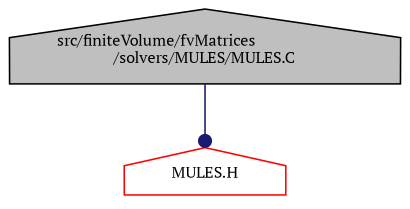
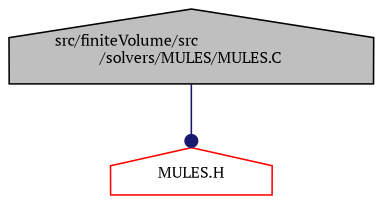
node "src/finiteVolume/fvMatrices /solvers/MULES/MULES.C": label "src/finiteVolume/fvMatrices /solvers/MULES/MULES.C" -> "src/finiteVolume/src /solvers/MULES/MULES.C"
